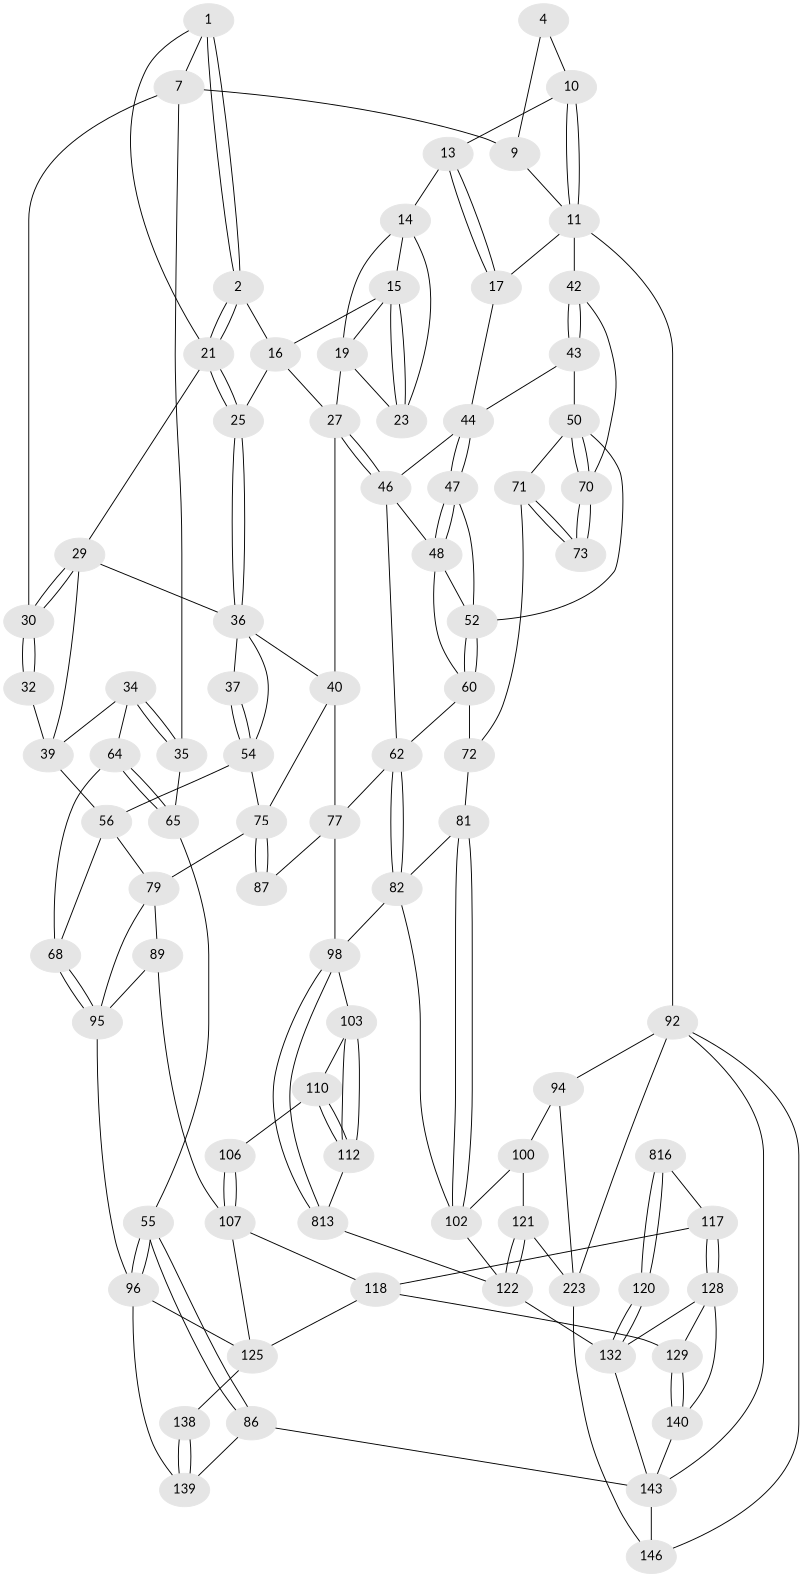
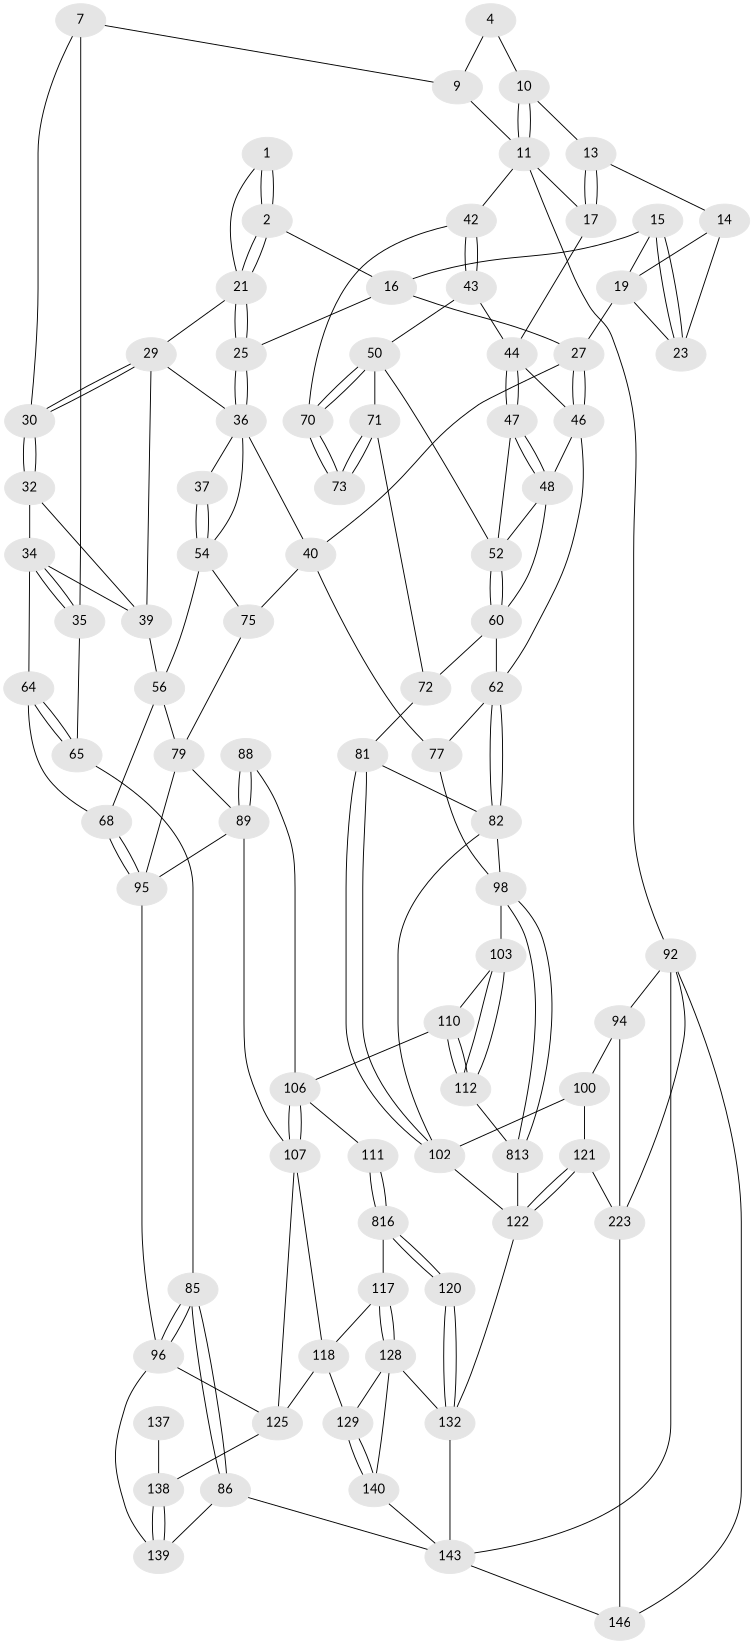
edge "1" -- "7": removed
edge "14" -- "15": removed
edge "32" -- "34": added
node "88": added
node "87": removed
node "111": added
node "55": label "55" -> "85"
node "137": added
